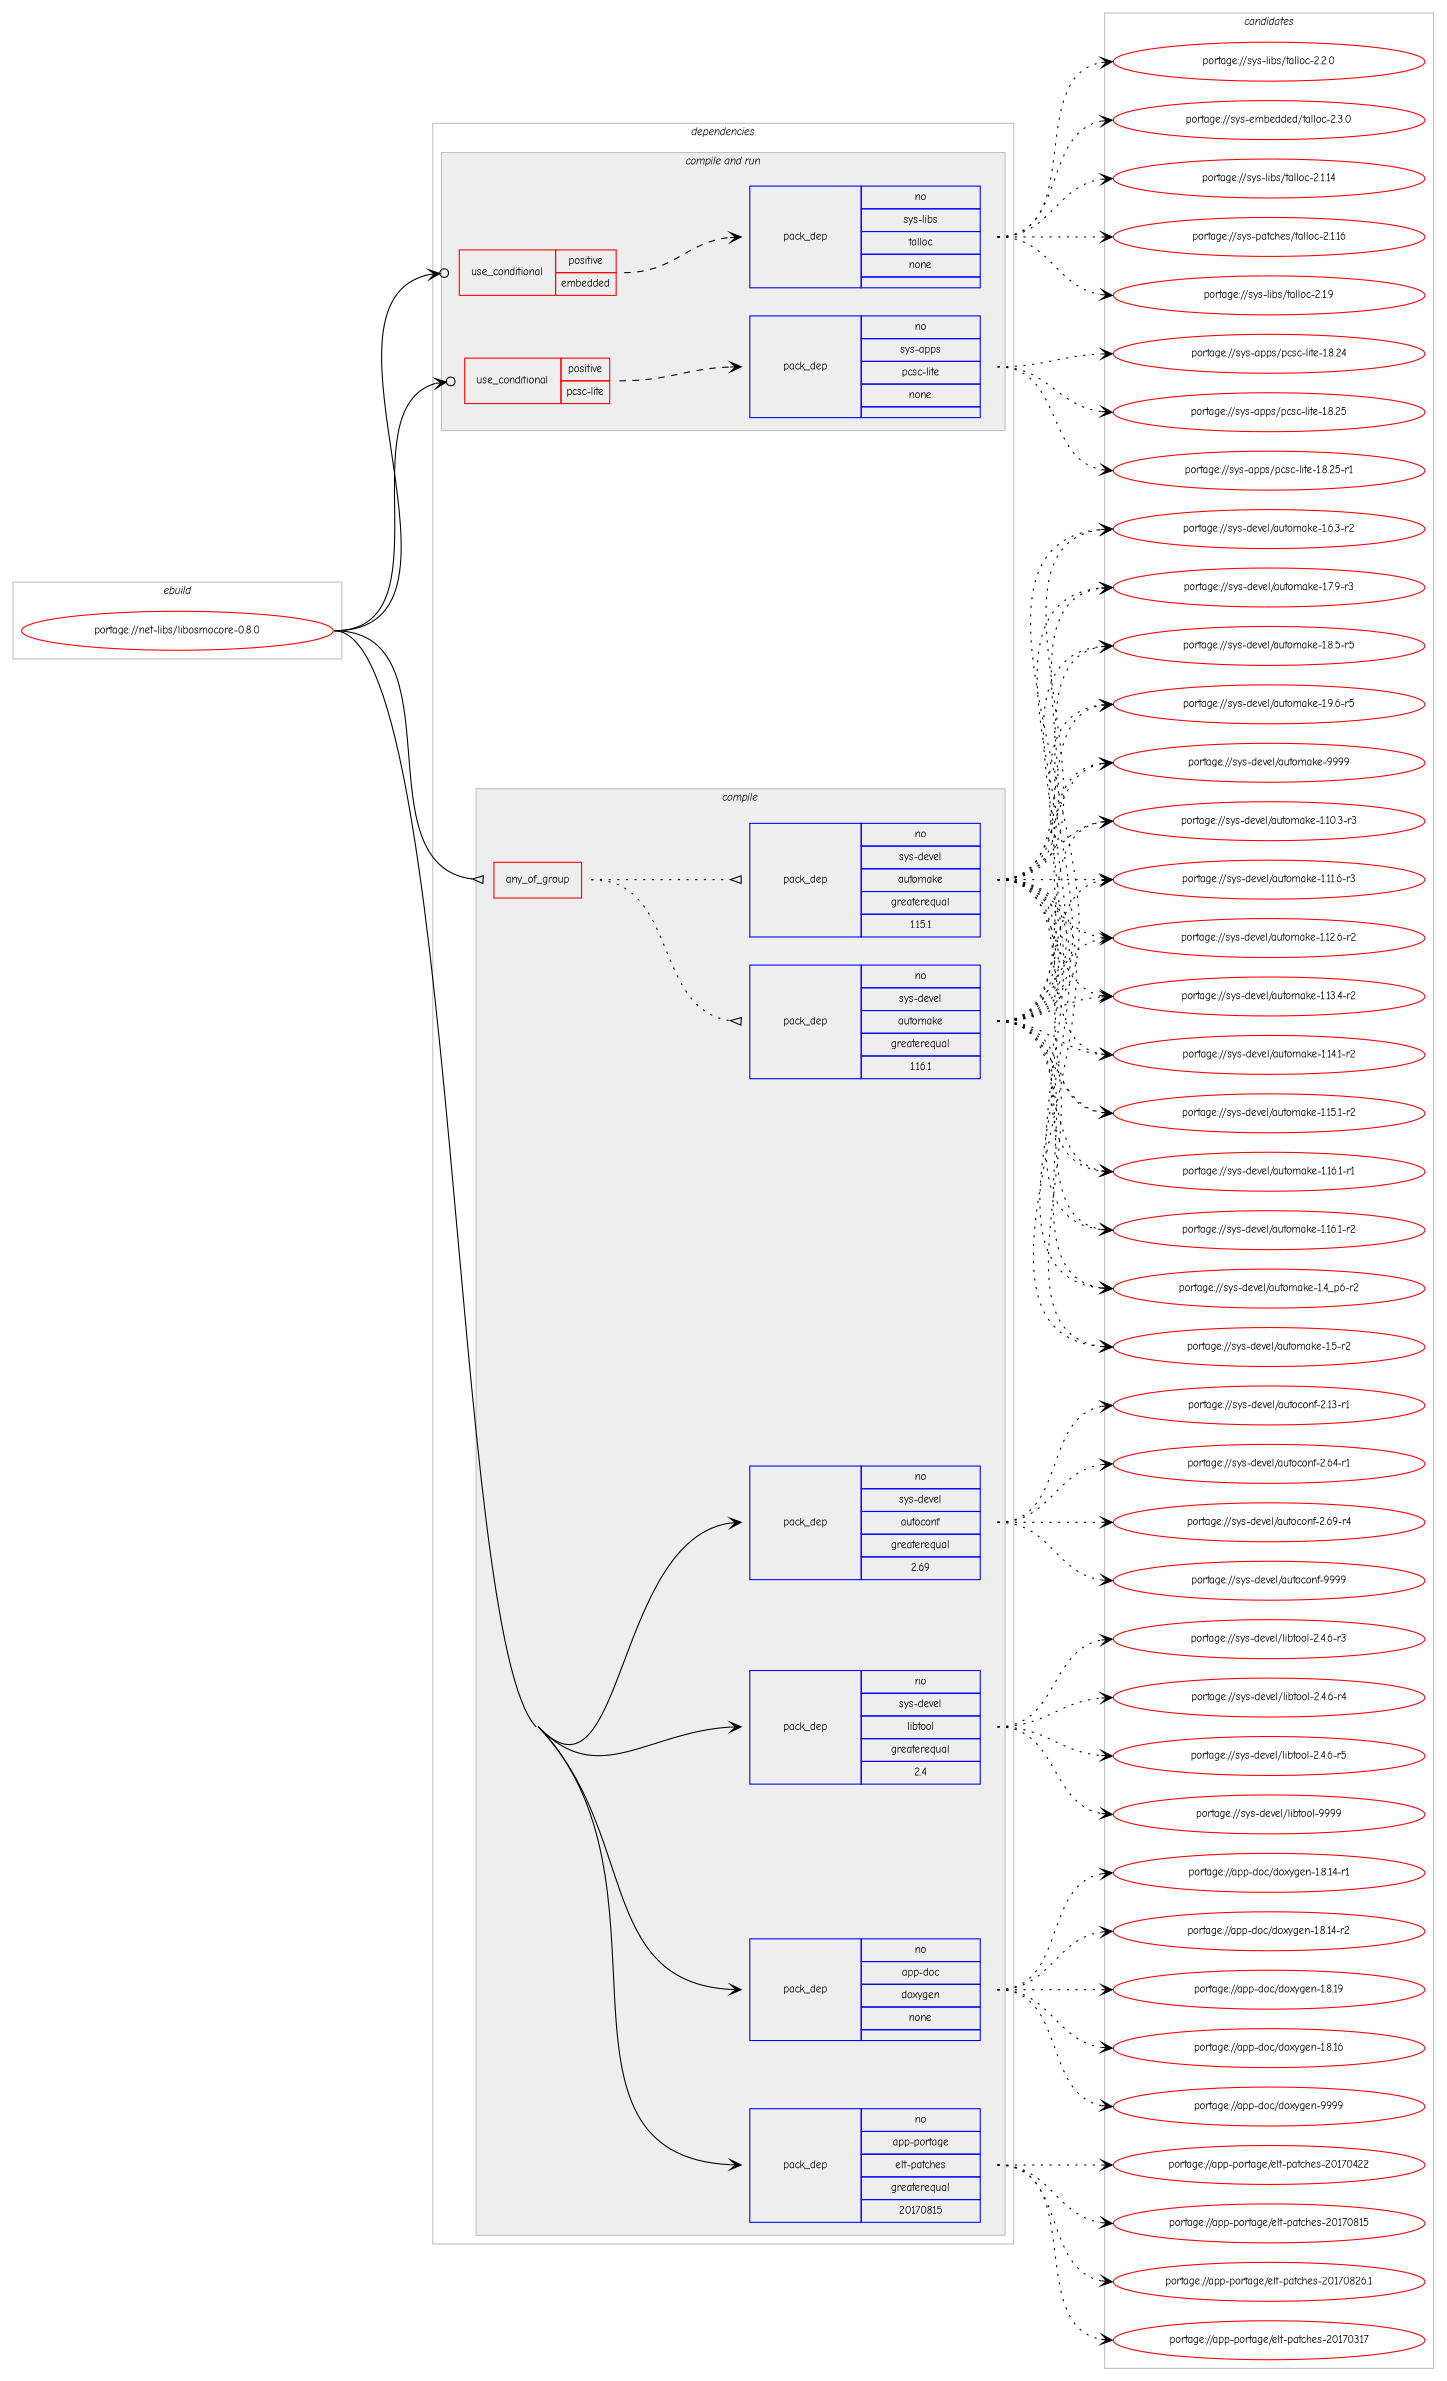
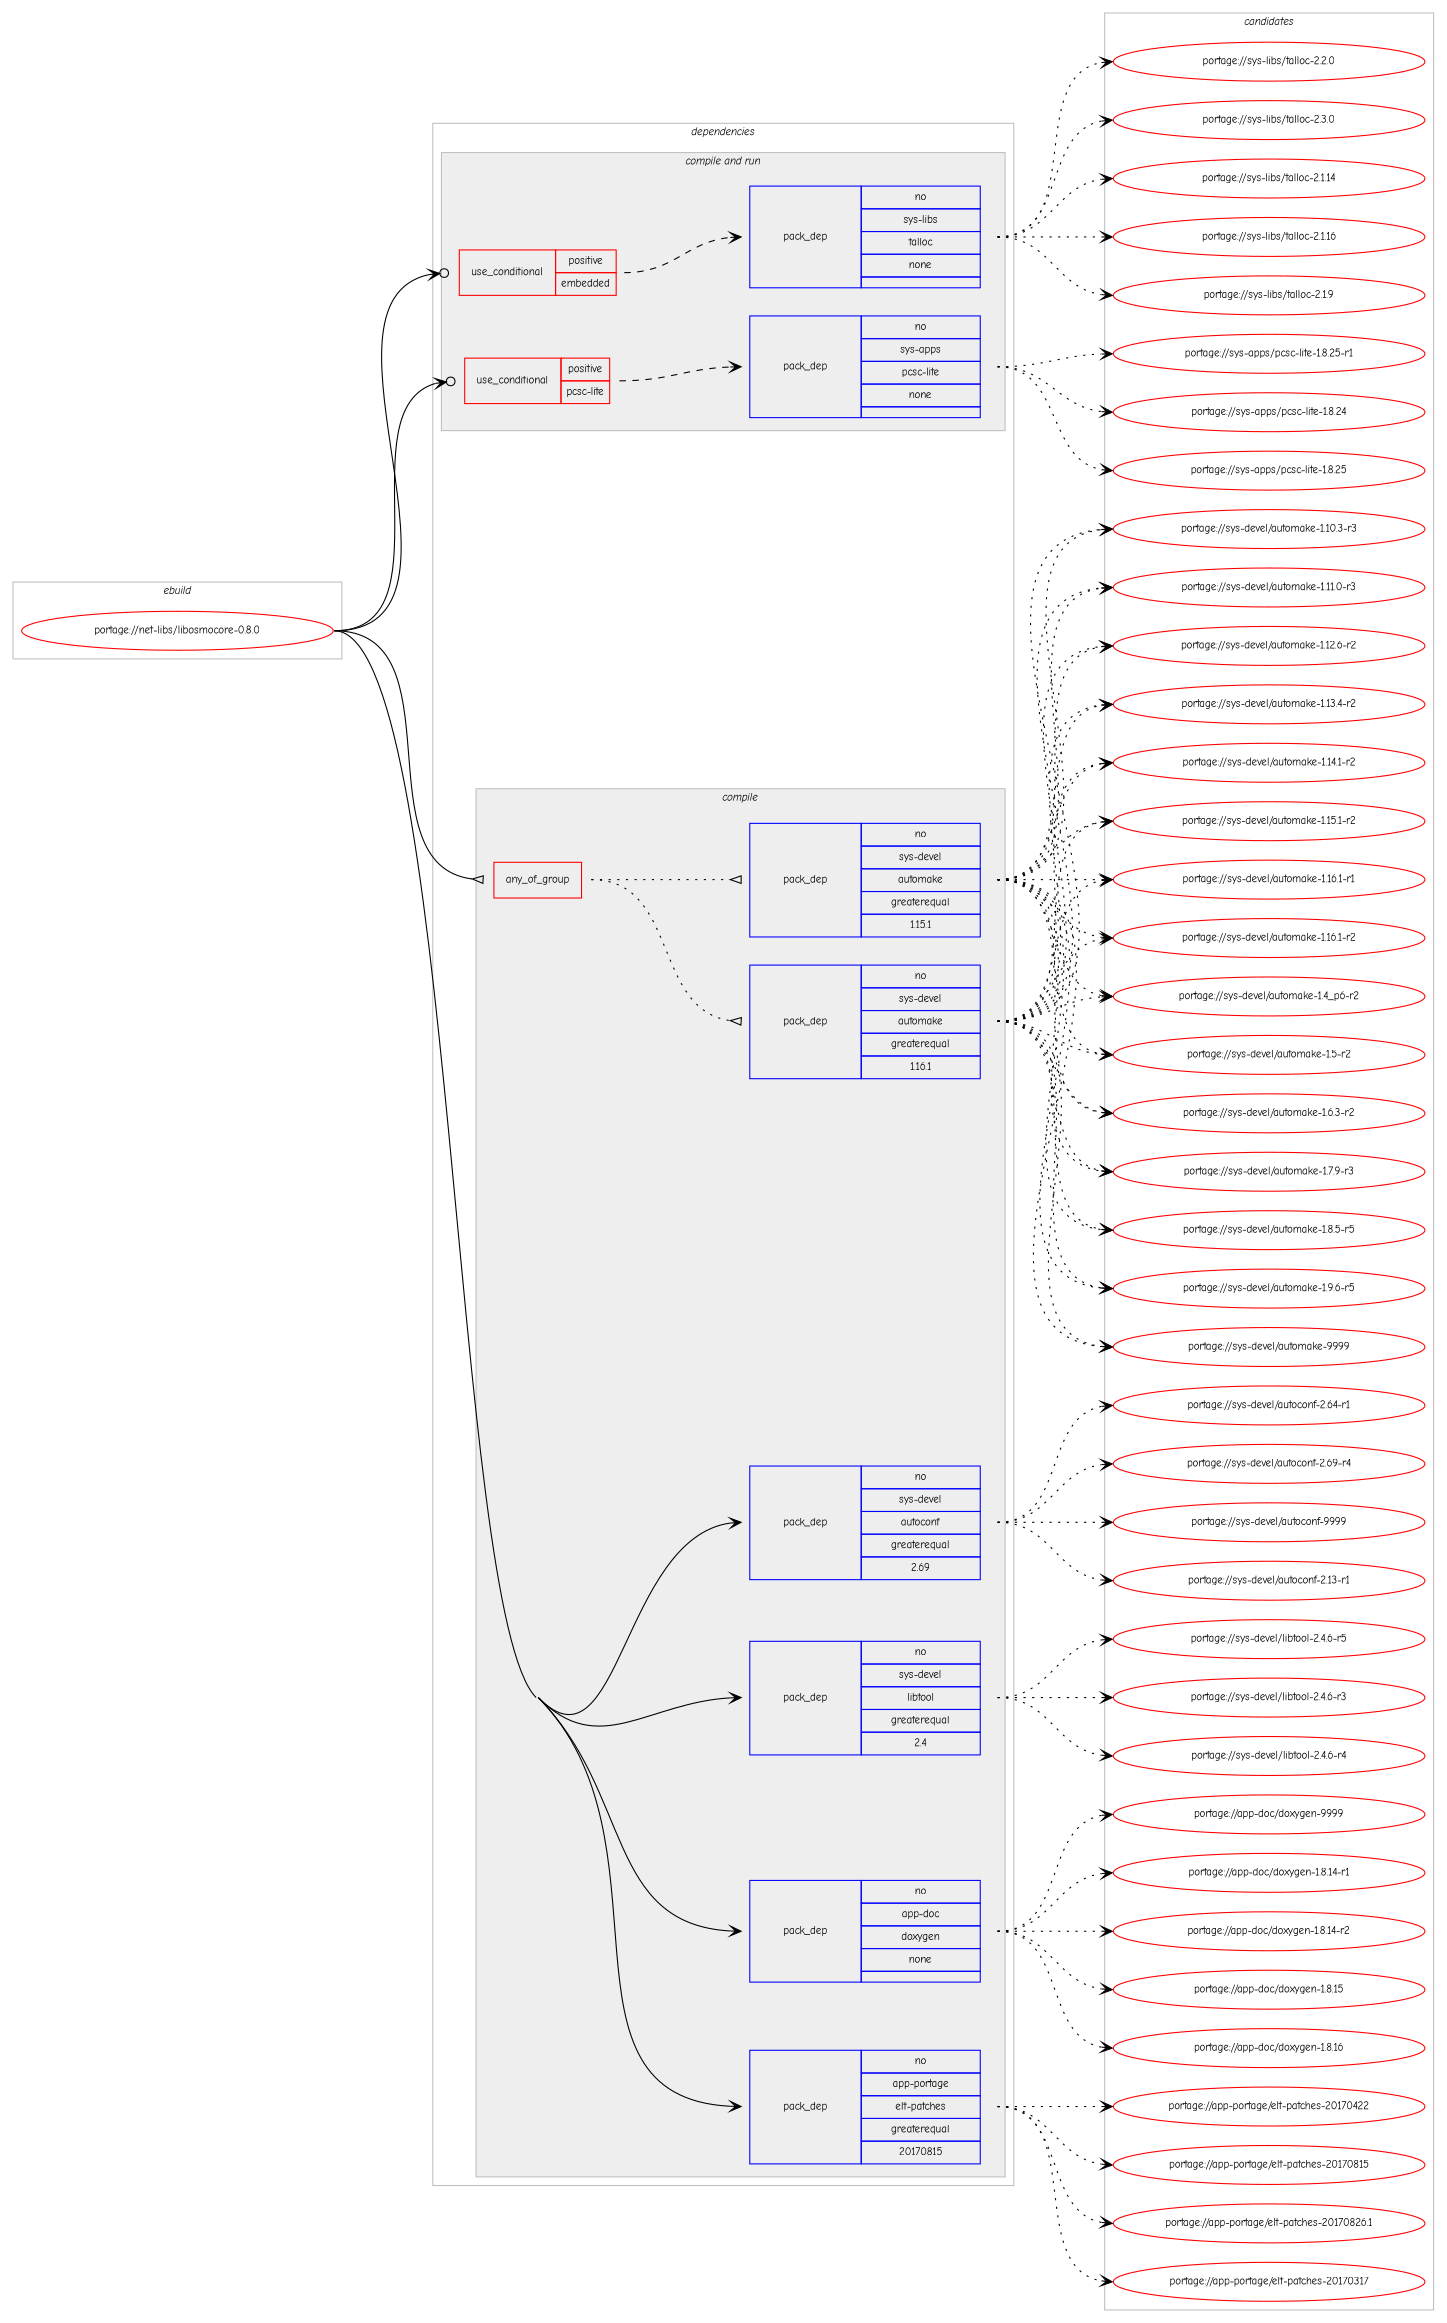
node "portage://sys-embedded/talloc-2.3.0": label "portage://sys-embedded/talloc-2.3.0" -> "portage://sys-libs/talloc-2.3.0"
node "portage://sys-patches/talloc-2.1.16": label "portage://sys-patches/talloc-2.1.16" -> "portage://sys-libs/talloc-2.1.16"
node "portage://sys-devel/automake-1.11.6-r3": label "portage://sys-devel/automake-1.11.6-r3" -> "portage://sys-devel/automake-1.11.0-r3"
node "portage://sys-devel/libtool-9999": removed
node "portage://app-doc/doxygen-1.8.19": label "portage://app-doc/doxygen-1.8.19" -> "portage://app-doc/doxygen-1.8.15"
